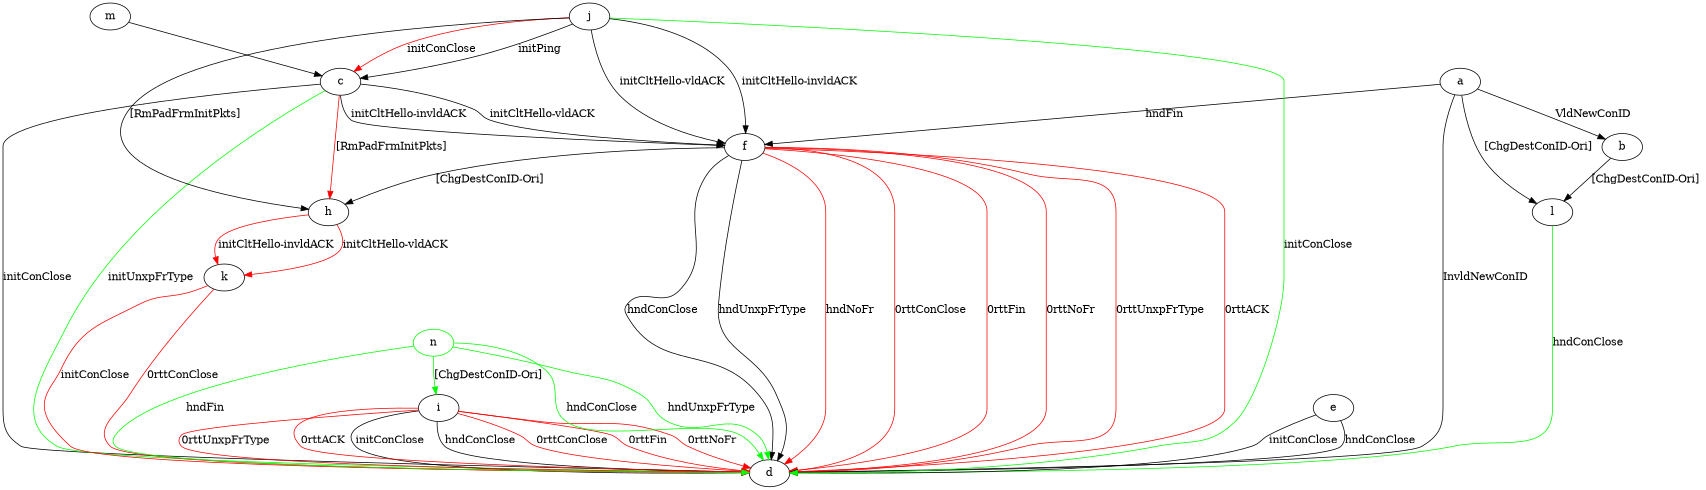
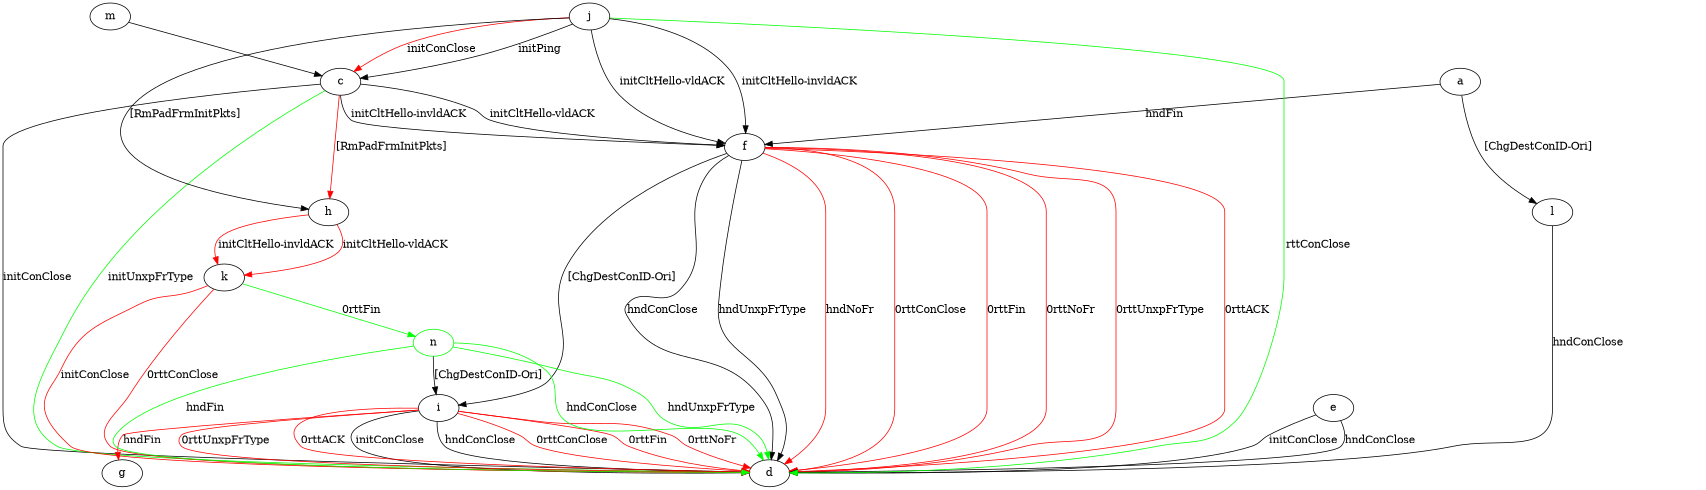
node "b": removed
edge "f" -> "h": now "f" -> "i"
edge "j" -> "d": label "initConClose " -> "rttConClose "
edge "k" -> "n": added, label "0rttFin"
edge "n" -> "i": color green -> black
edge "a" -> "d": removed, label "InvldNewConID"
edge "l" -> "d": color green -> black
node "g": added
